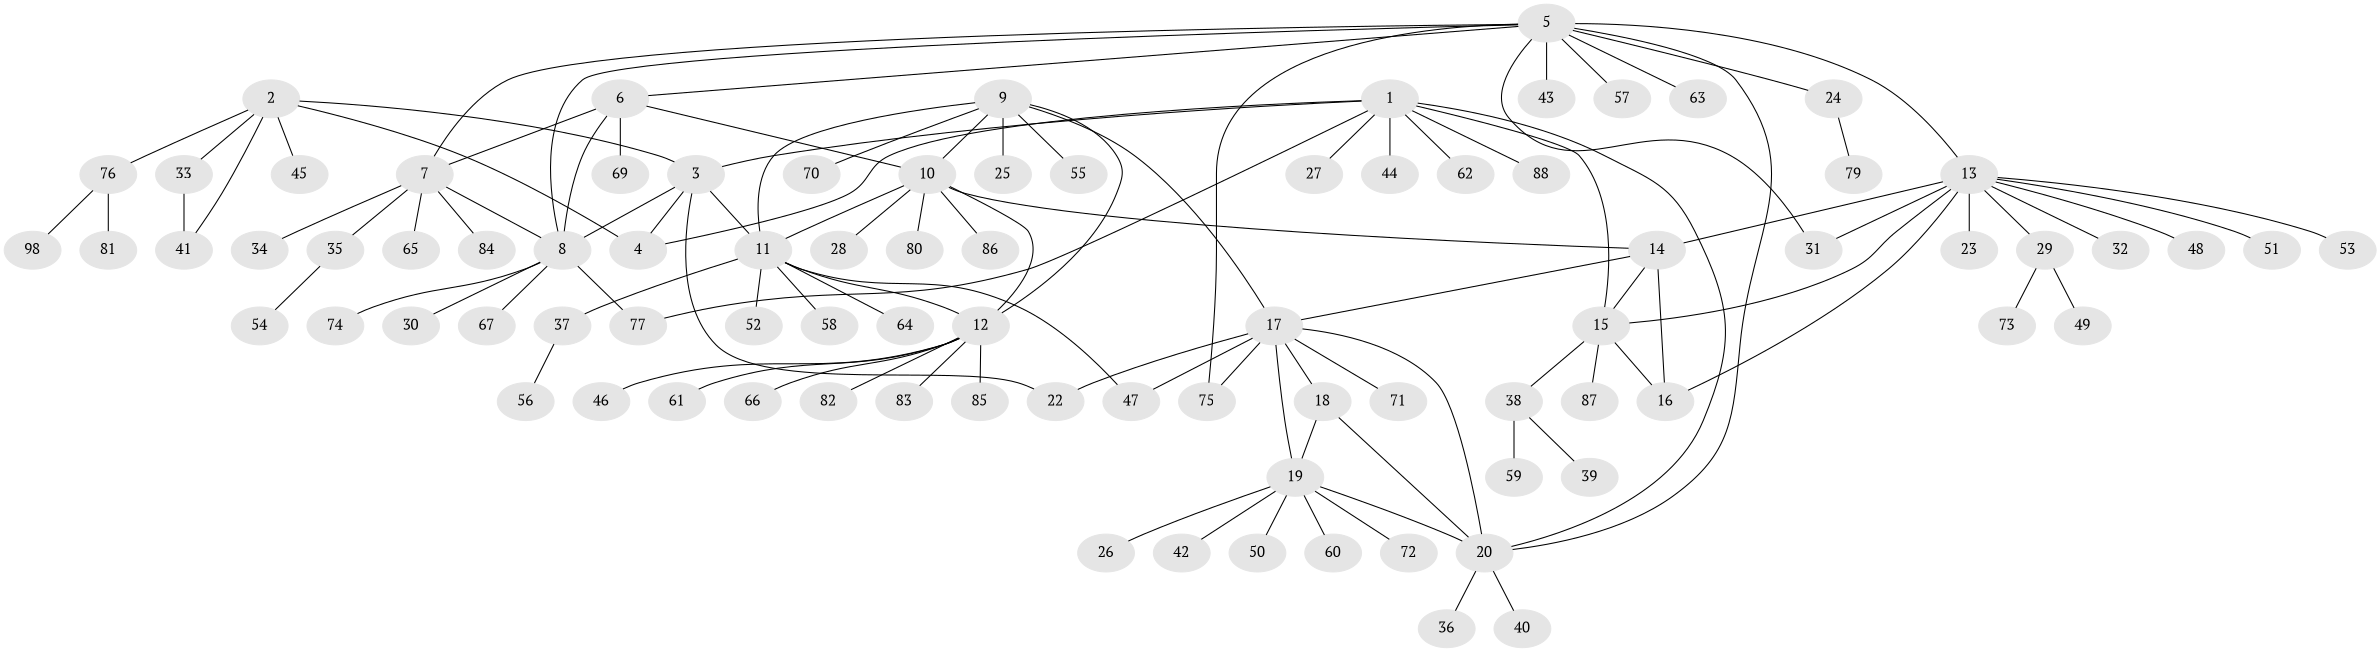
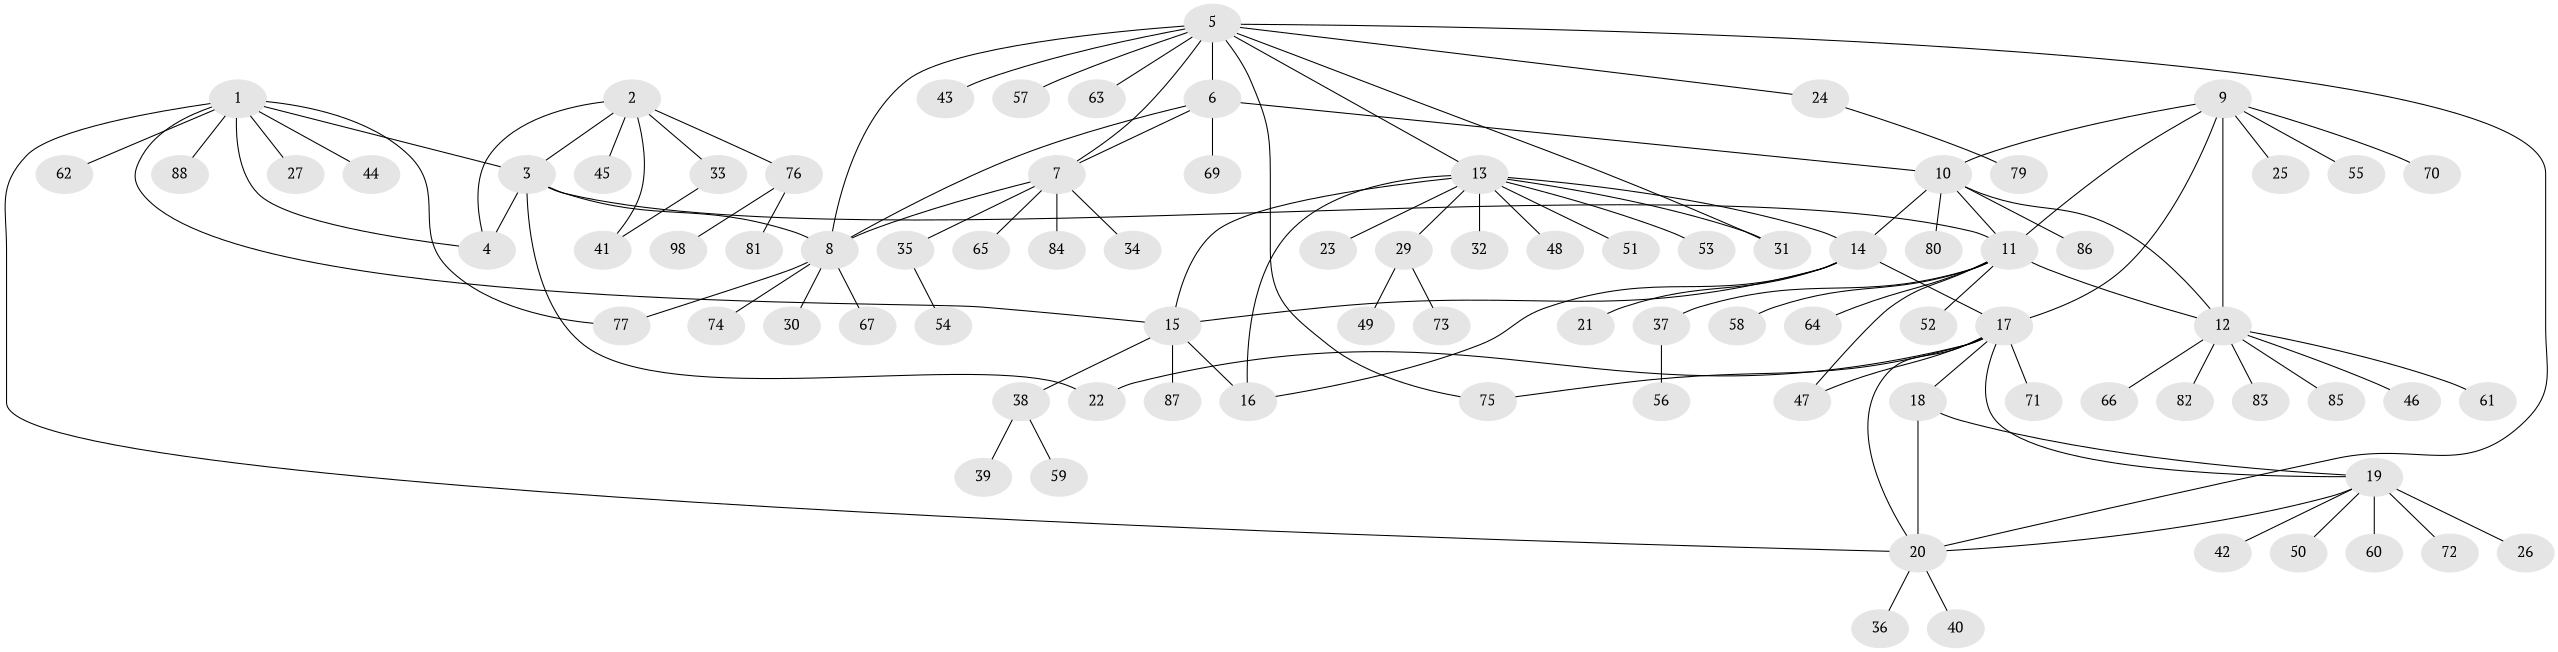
node "28": removed
node "21": added
